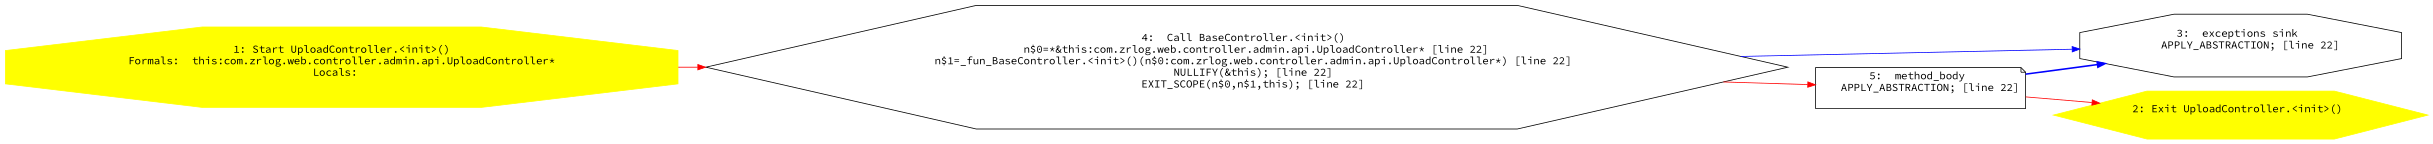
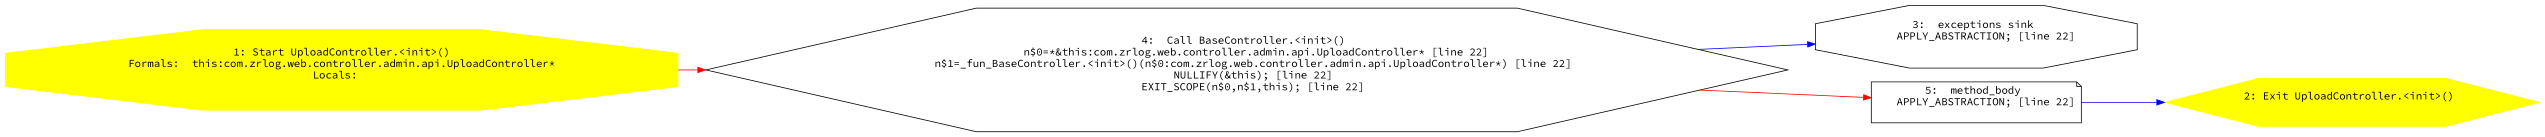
edge "5:  method_body APPLY_ABSTRACTION; [line 22]" -> "3:  exceptions sink APPLY_ABSTRACTION; [line 22]": removed
edge "5:  method_body APPLY_ABSTRACTION; [line 22]" -> "2: Exit UploadController.<init>()": color red -> blue
